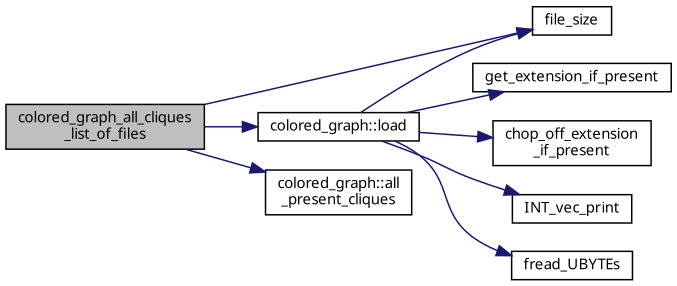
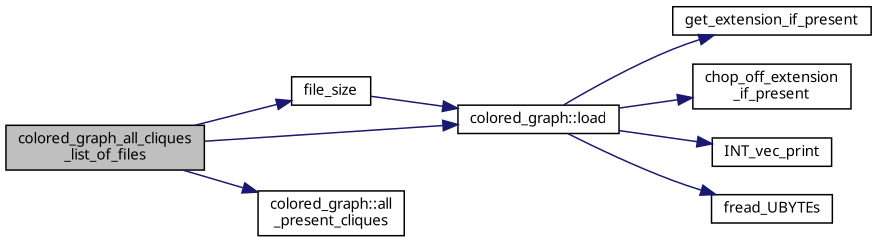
edge "colored_graph::load" -> "file_size": reversed
